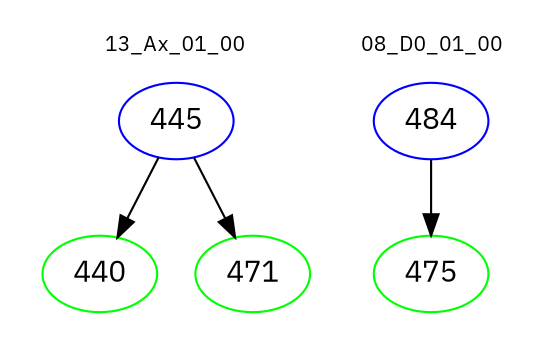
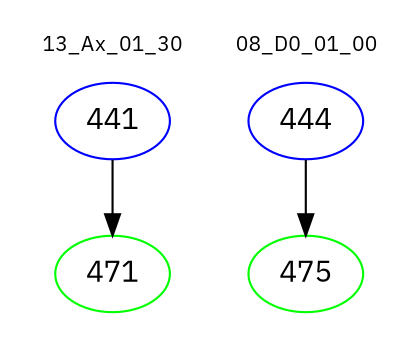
cluster "13_Ax_01_00": label "13_Ax_01_00" -> "13_Ax_01_30"
node "445": label "445" -> "441"
node "484": label "484" -> "444"
node "440": removed
